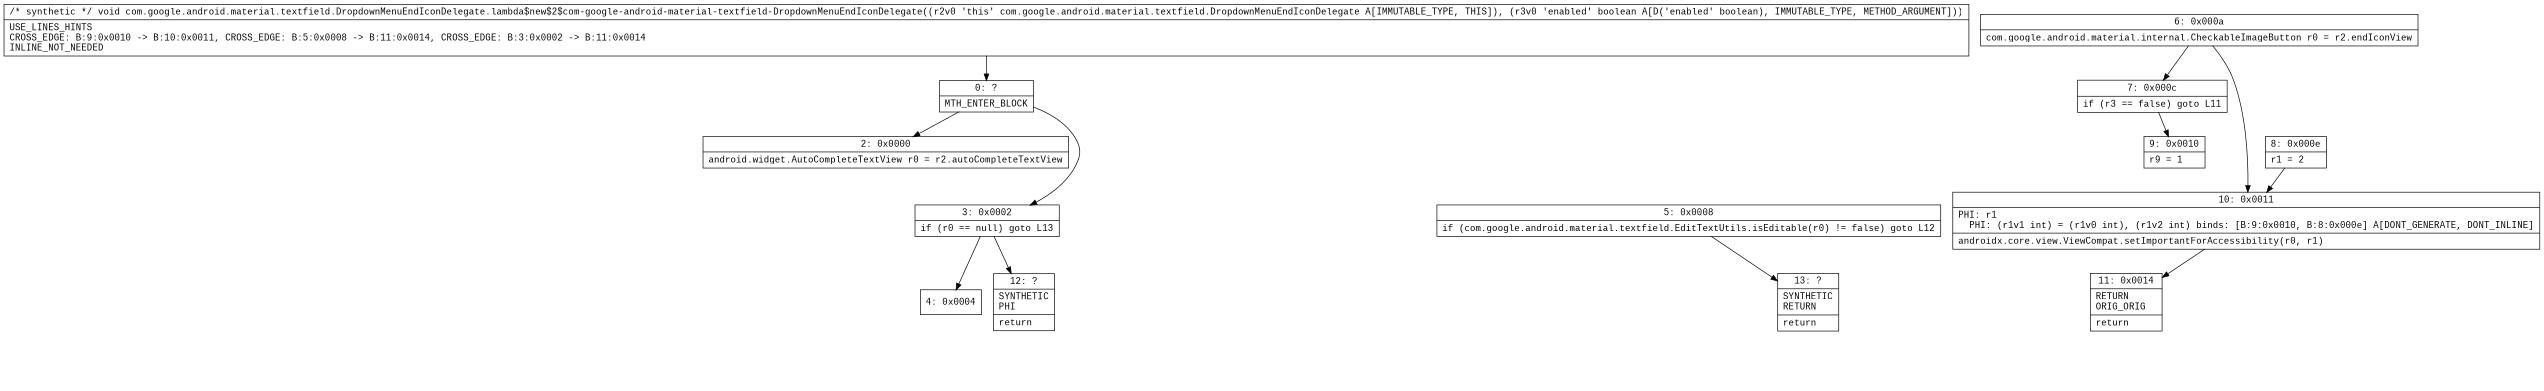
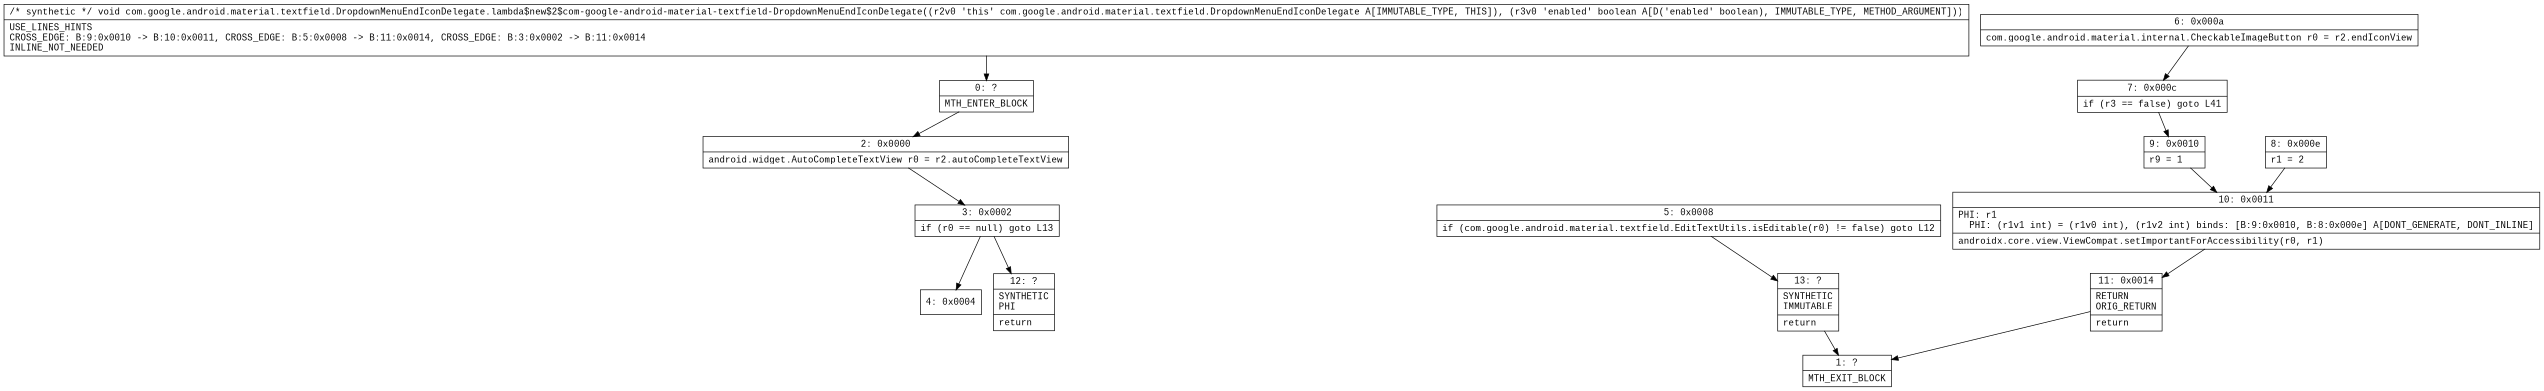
node "7: 0x000c": text "if (r3 == false) goto L11" -> "if (r3 == false) goto L41"
edge "6: 0x000a" -> "10: 0x0011": now "9: 0x0010" -> "10: 0x0011"
edge "0: ?" -> "3: 0x0002": now "2: 0x0000" -> "3: 0x0002"
node "13: ?": text "RETURN" -> "IMMUTABLE"
node "11: 0x0014": text "ORIG_ORIG" -> "ORIG_RETURN"
node "1: ?": added
